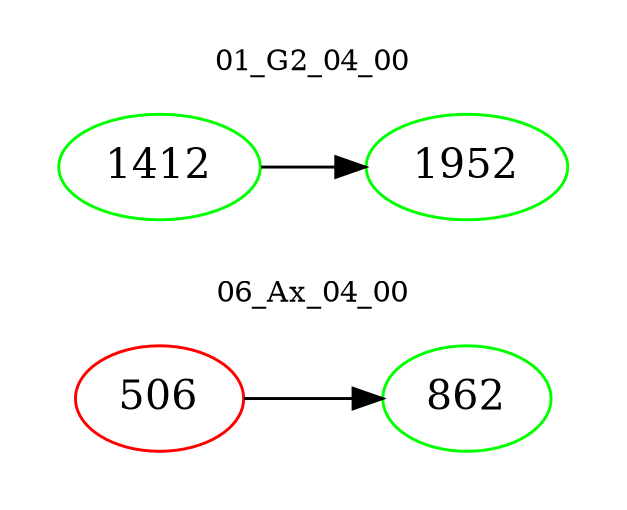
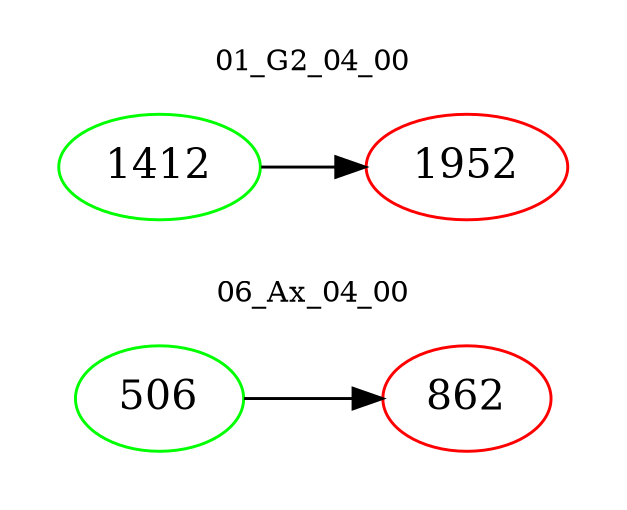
node "1952": color green -> red
node "506": color red -> green
node "862": color green -> red
